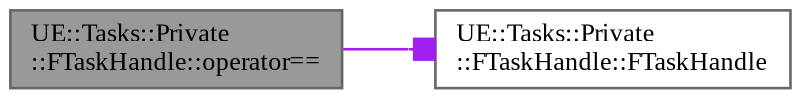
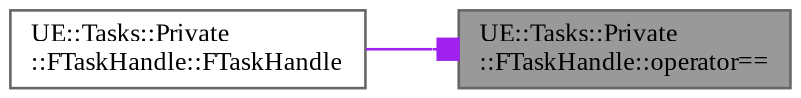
edge "UE::Tasks::Private ::FTaskHandle::operator==" -> "UE::Tasks::Private ::FTaskHandle::FTaskHandle": reversed
